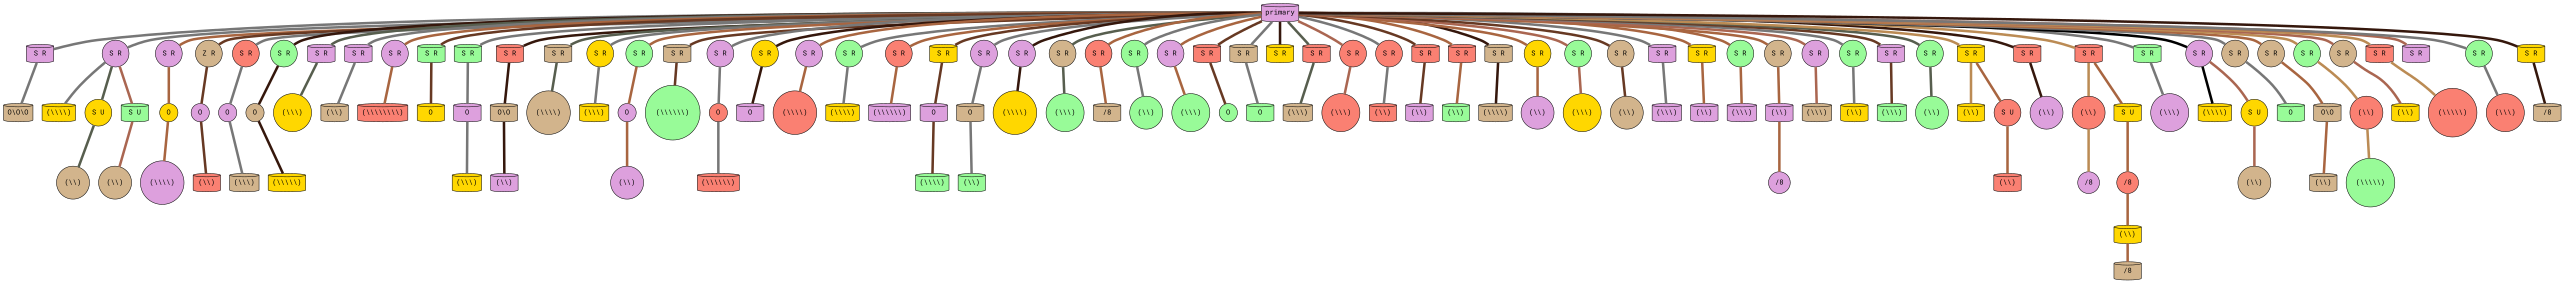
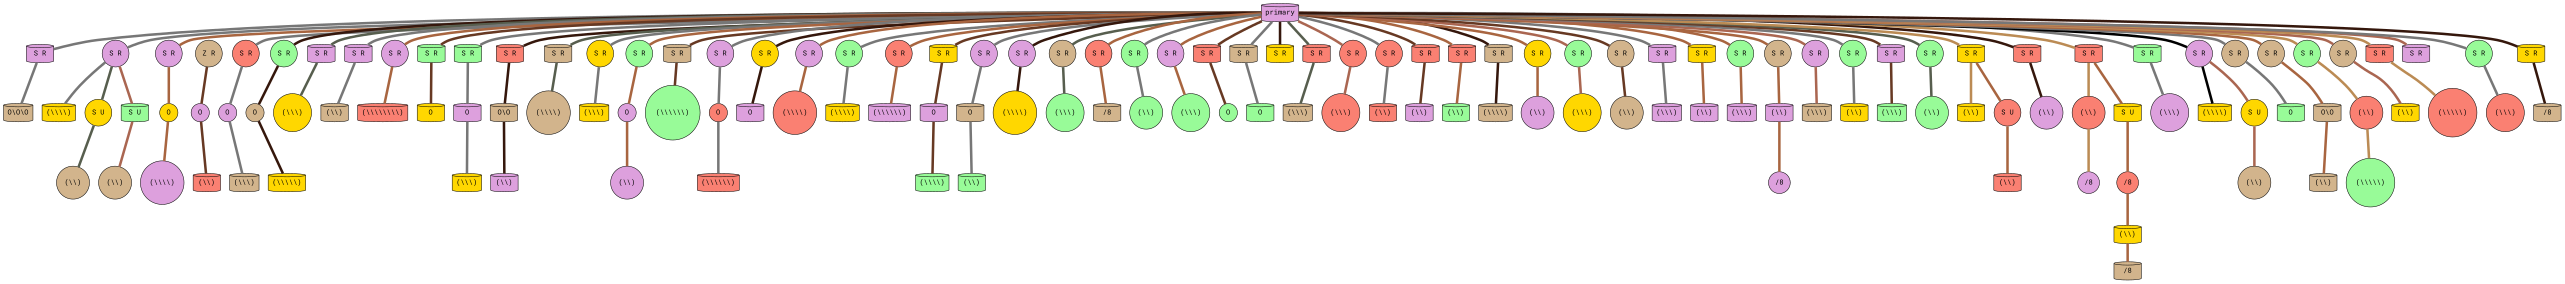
edge "primary" -- "Z R": removed
